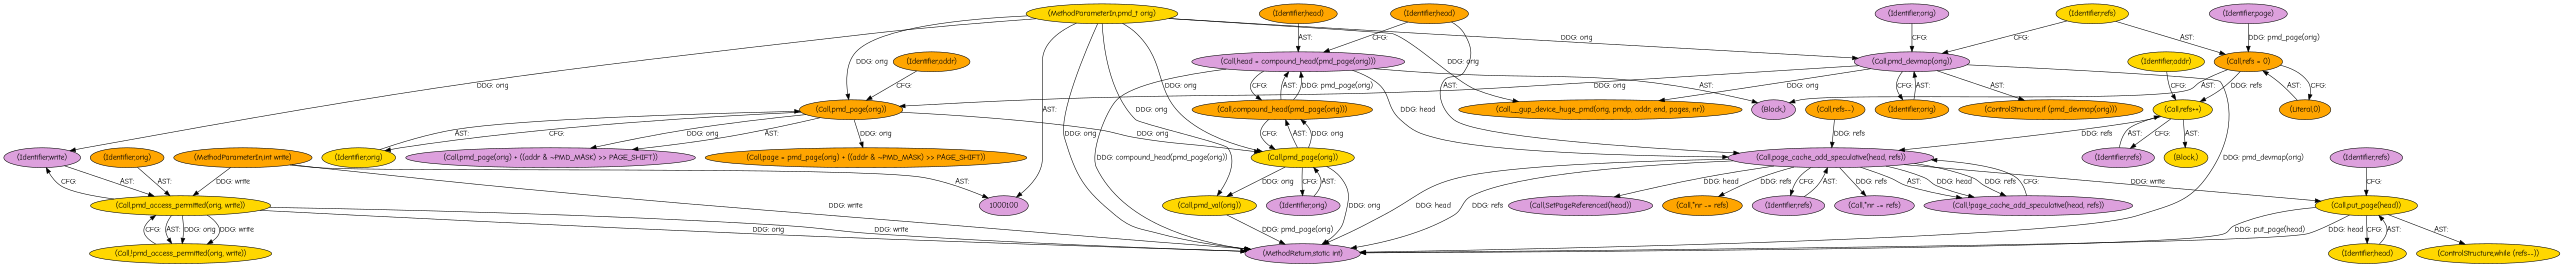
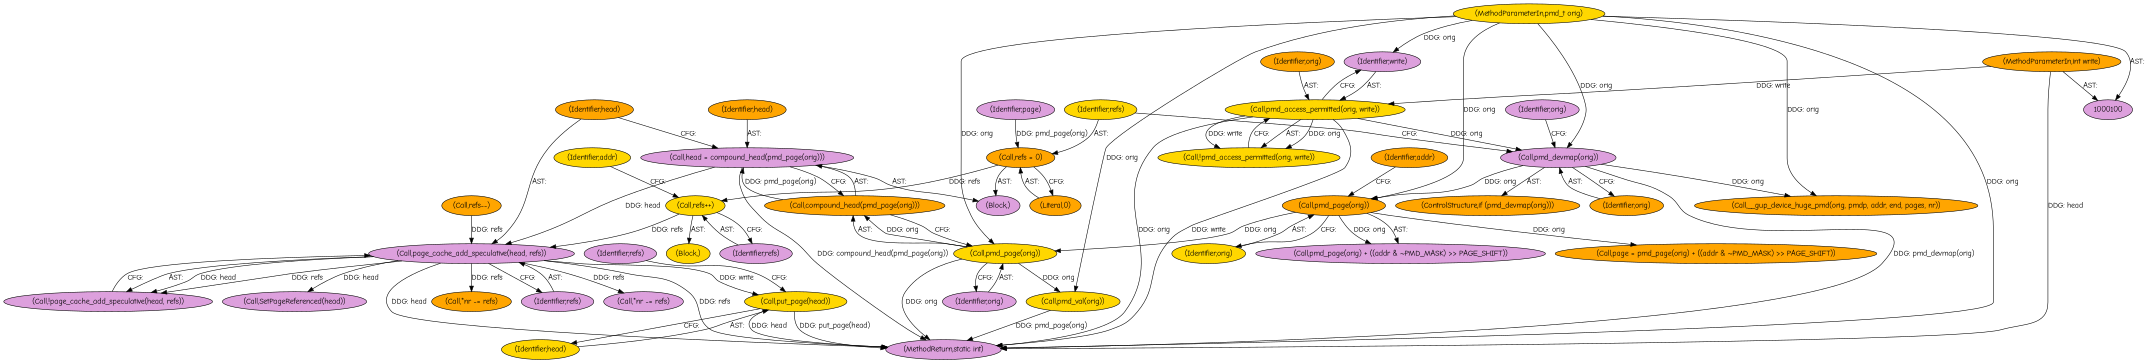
edge "(Call,pmd_access_permitted(orig, write))" -> "(Call,pmd_devmap(orig))": added, label "DDG: orig"
edge "(MethodParameterIn,int write)" -> "(MethodReturn,static int)": label "DDG: write" -> "DDG: head"
node "(ControlStructure,while (refs--))": removed
